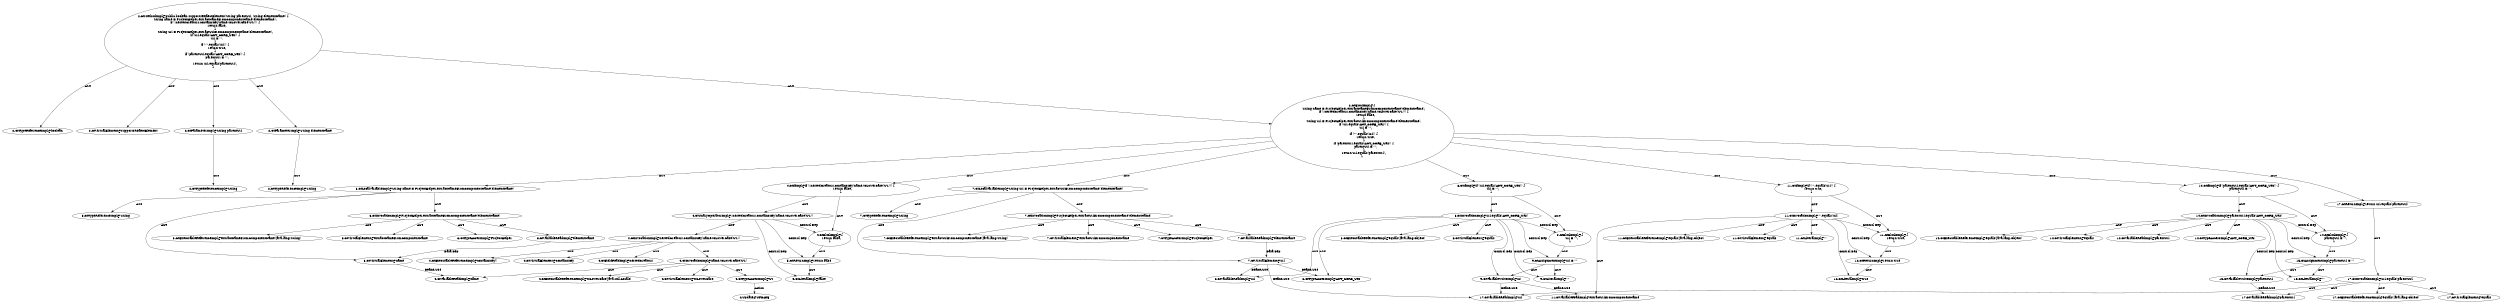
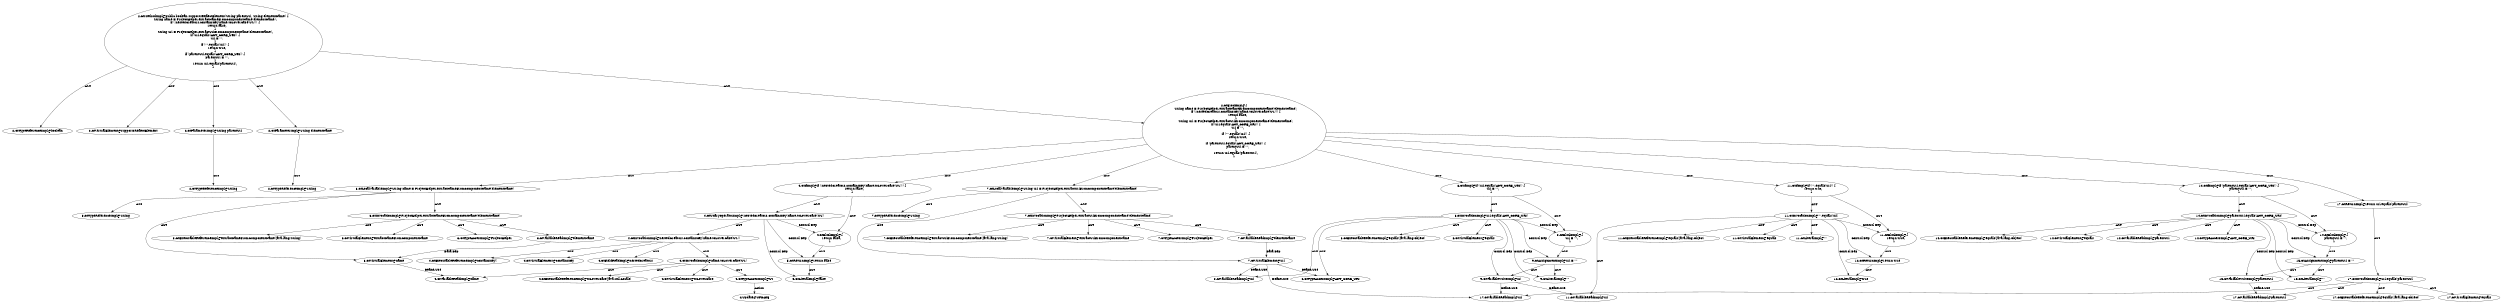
node "11:CtVariableReadImpl@extractUriFromComponentName": label "11:CtVariableReadImpl@extractUriFromComponentName" -> "11:CtVariableReadImpl@uri"
